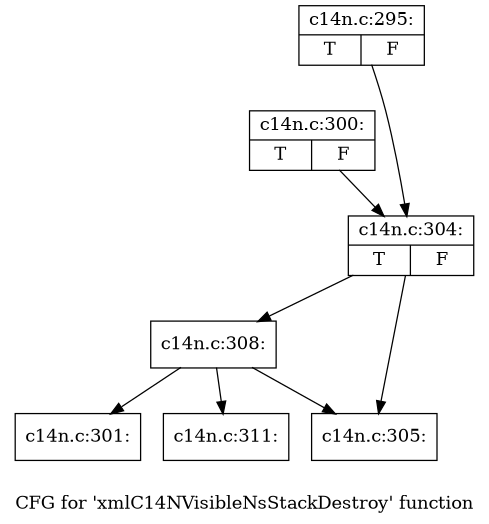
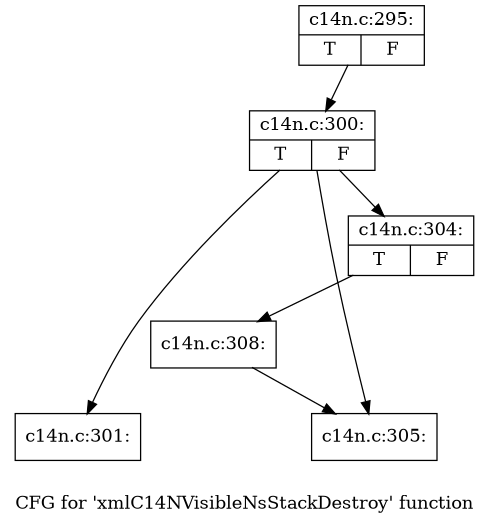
edge "c14n.c:295:" -> "c14n.c:304:": now "c14n.c:295:" -> "c14n.c:300:"
edge "c14n.c:304:" -> "c14n.c:305:": now "c14n.c:300:" -> "c14n.c:305:"
edge "c14n.c:308:" -> "c14n.c:301:": now "c14n.c:300:" -> "c14n.c:301:"
node "c14n.c:311:": removed
